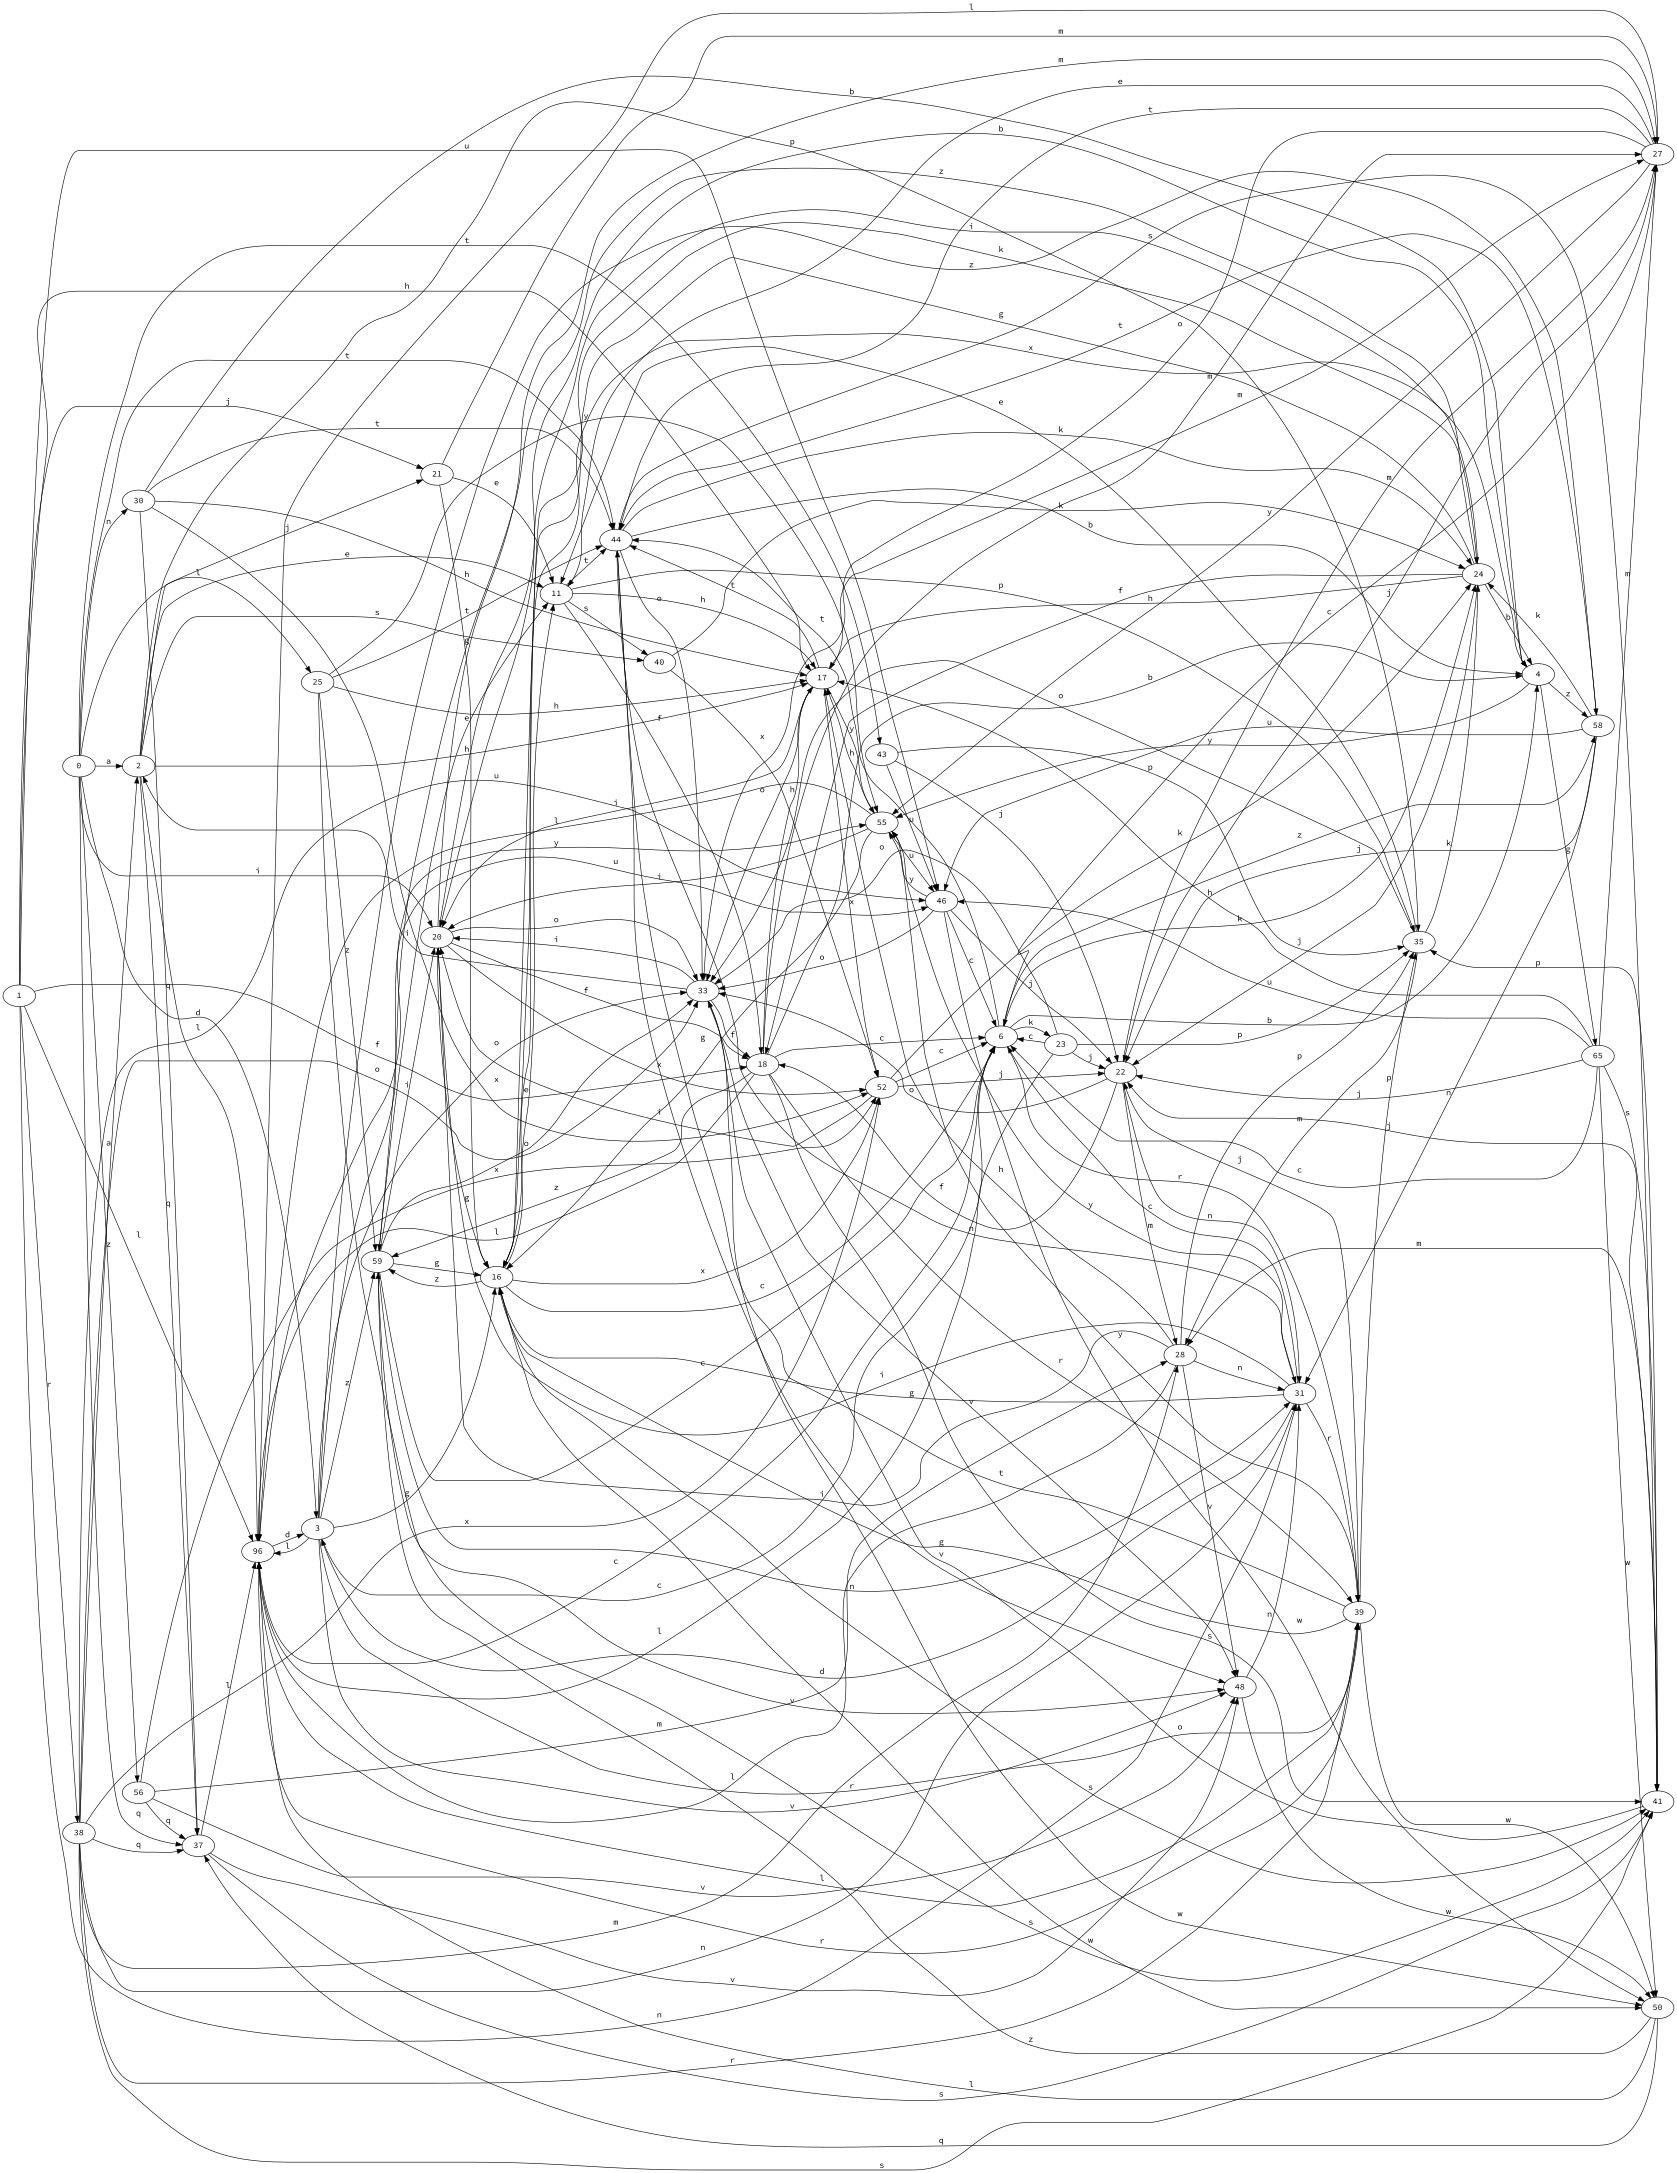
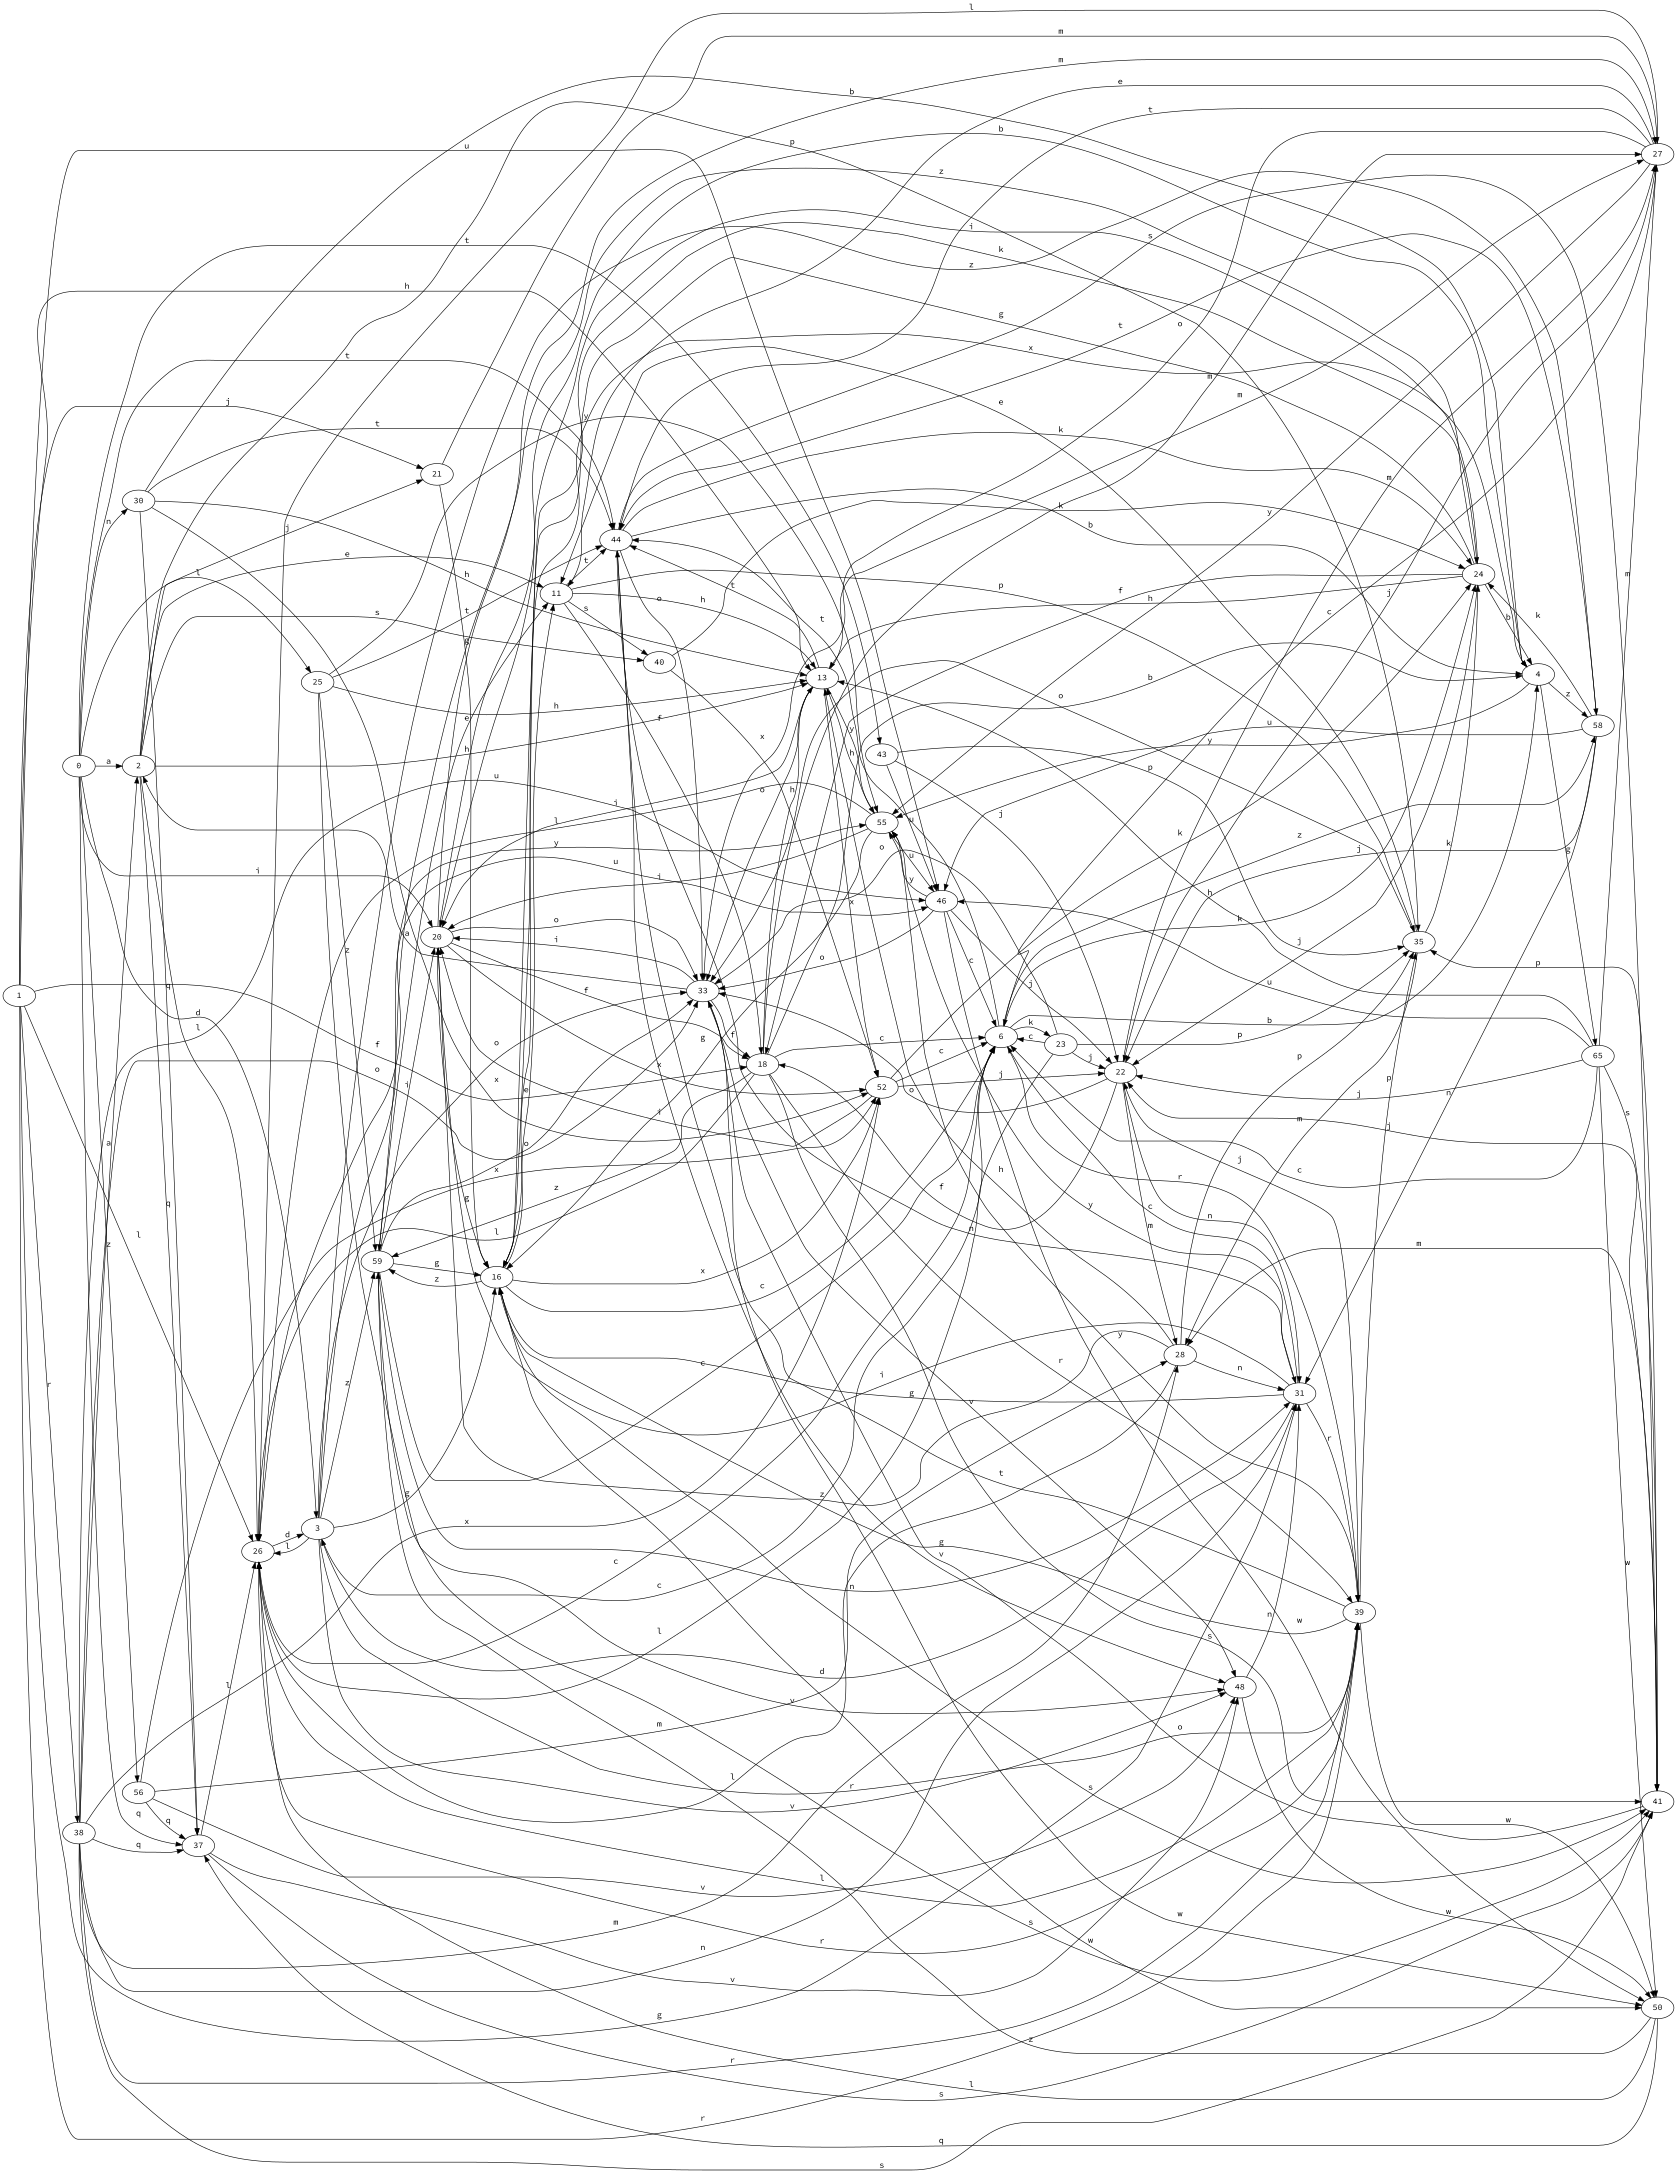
edge "21" -> "11": removed, label "e"
node "17": label "17" -> "13"
edge "33" -> "2": label "i" -> "a"
edge "28" -> "20": label "i" -> "z"
edge "28" -> "48": removed, label "v"
node "96": label "96" -> "26"
edge "1" -> "31": label "n" -> "g"
edge "1" -> "39": added, label "r"
